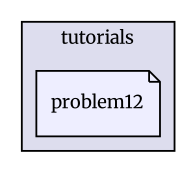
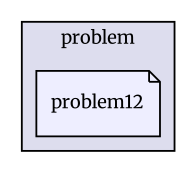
cluster "tutorials": label "tutorials" -> "problem"
